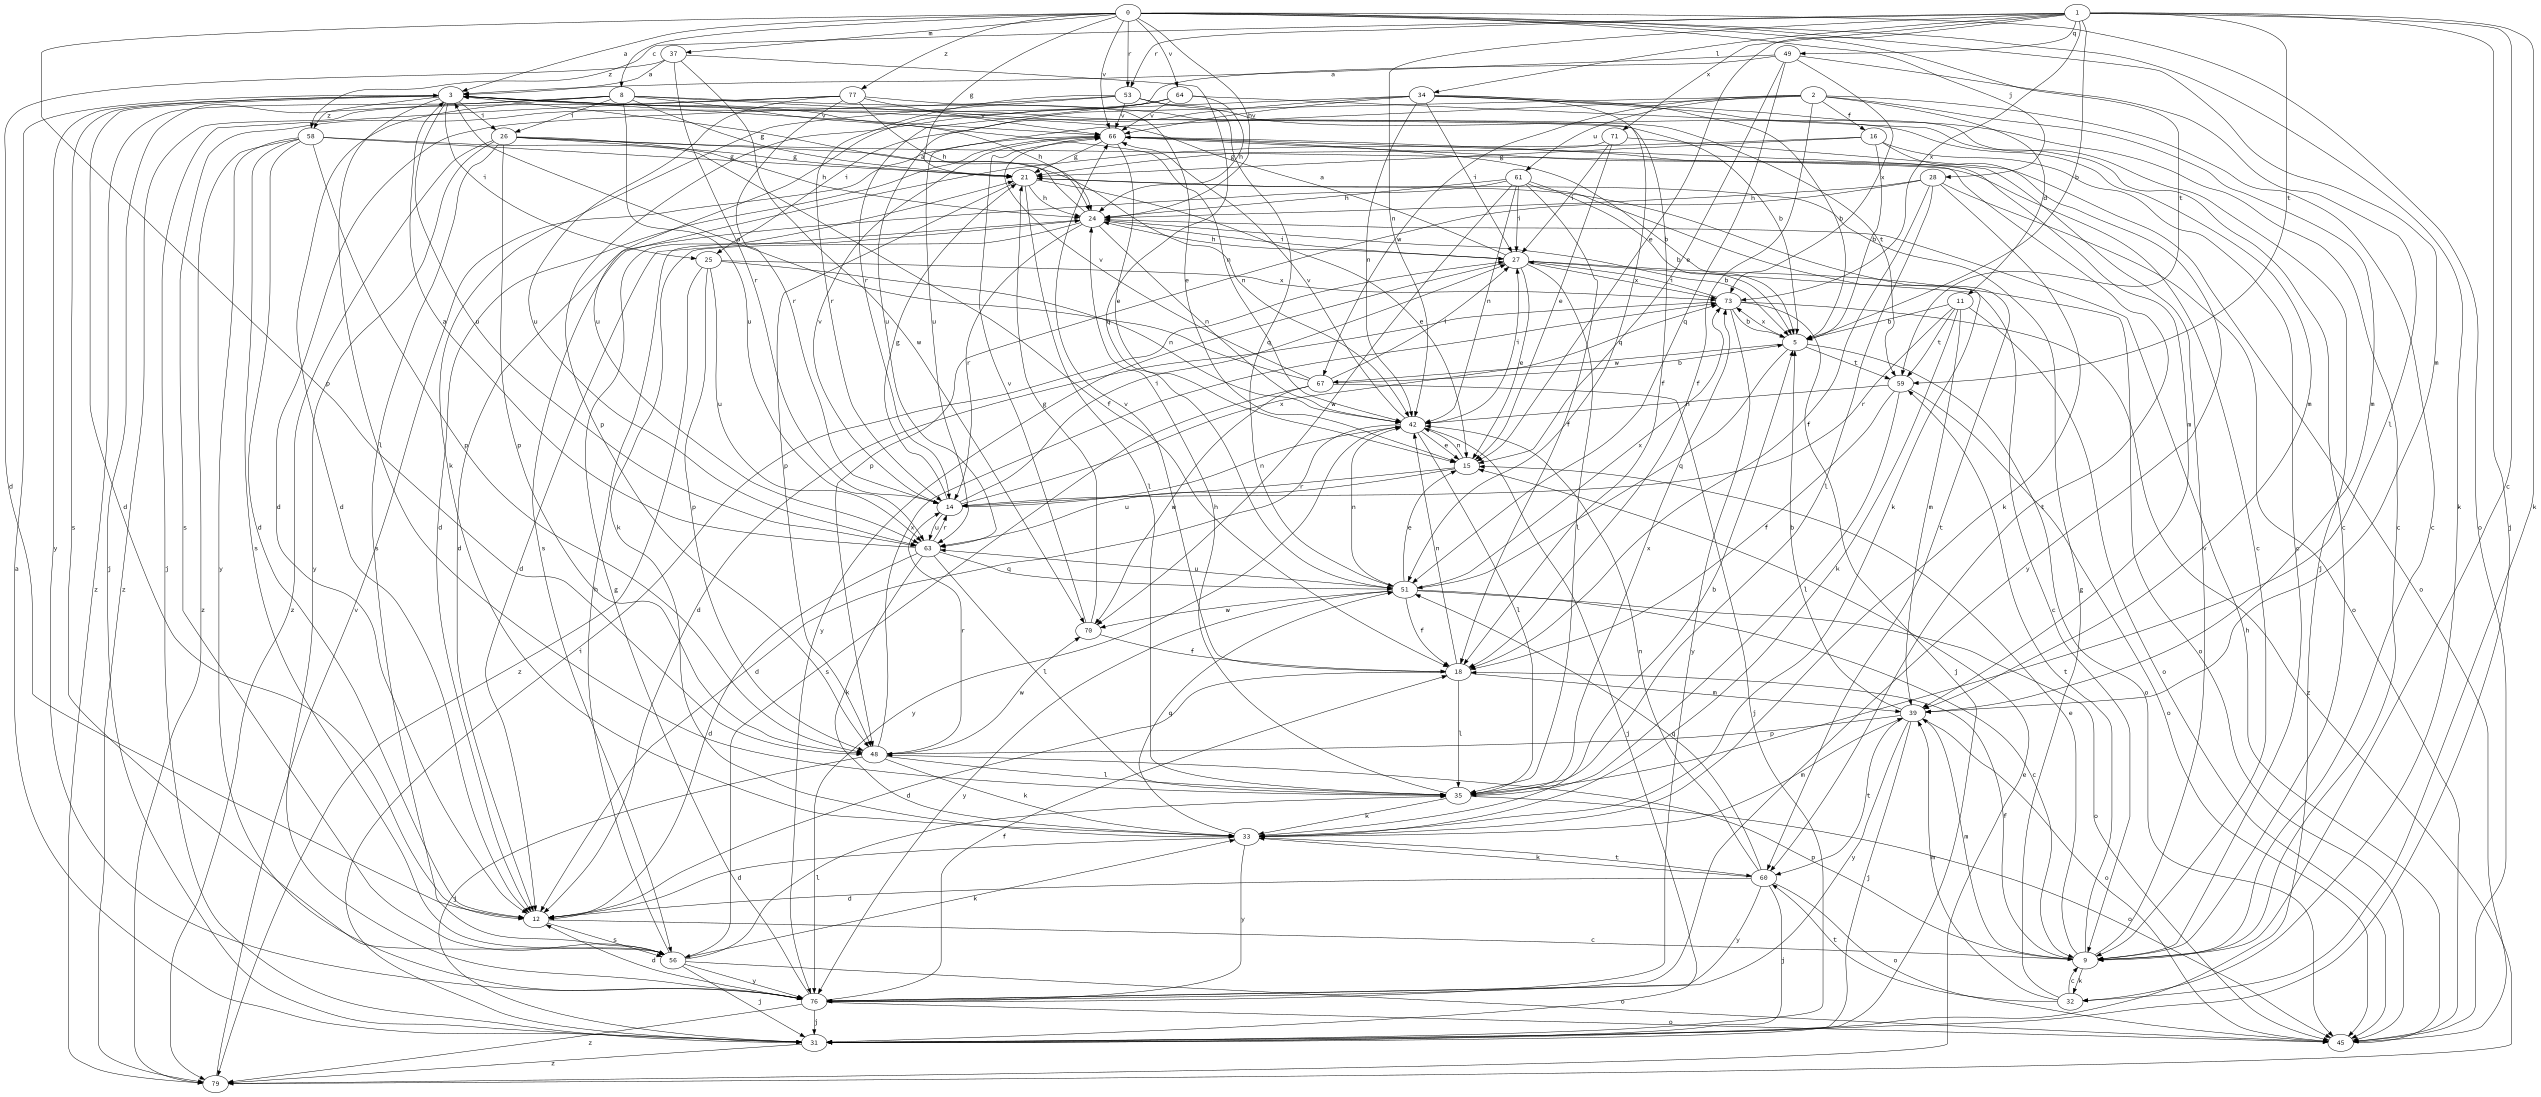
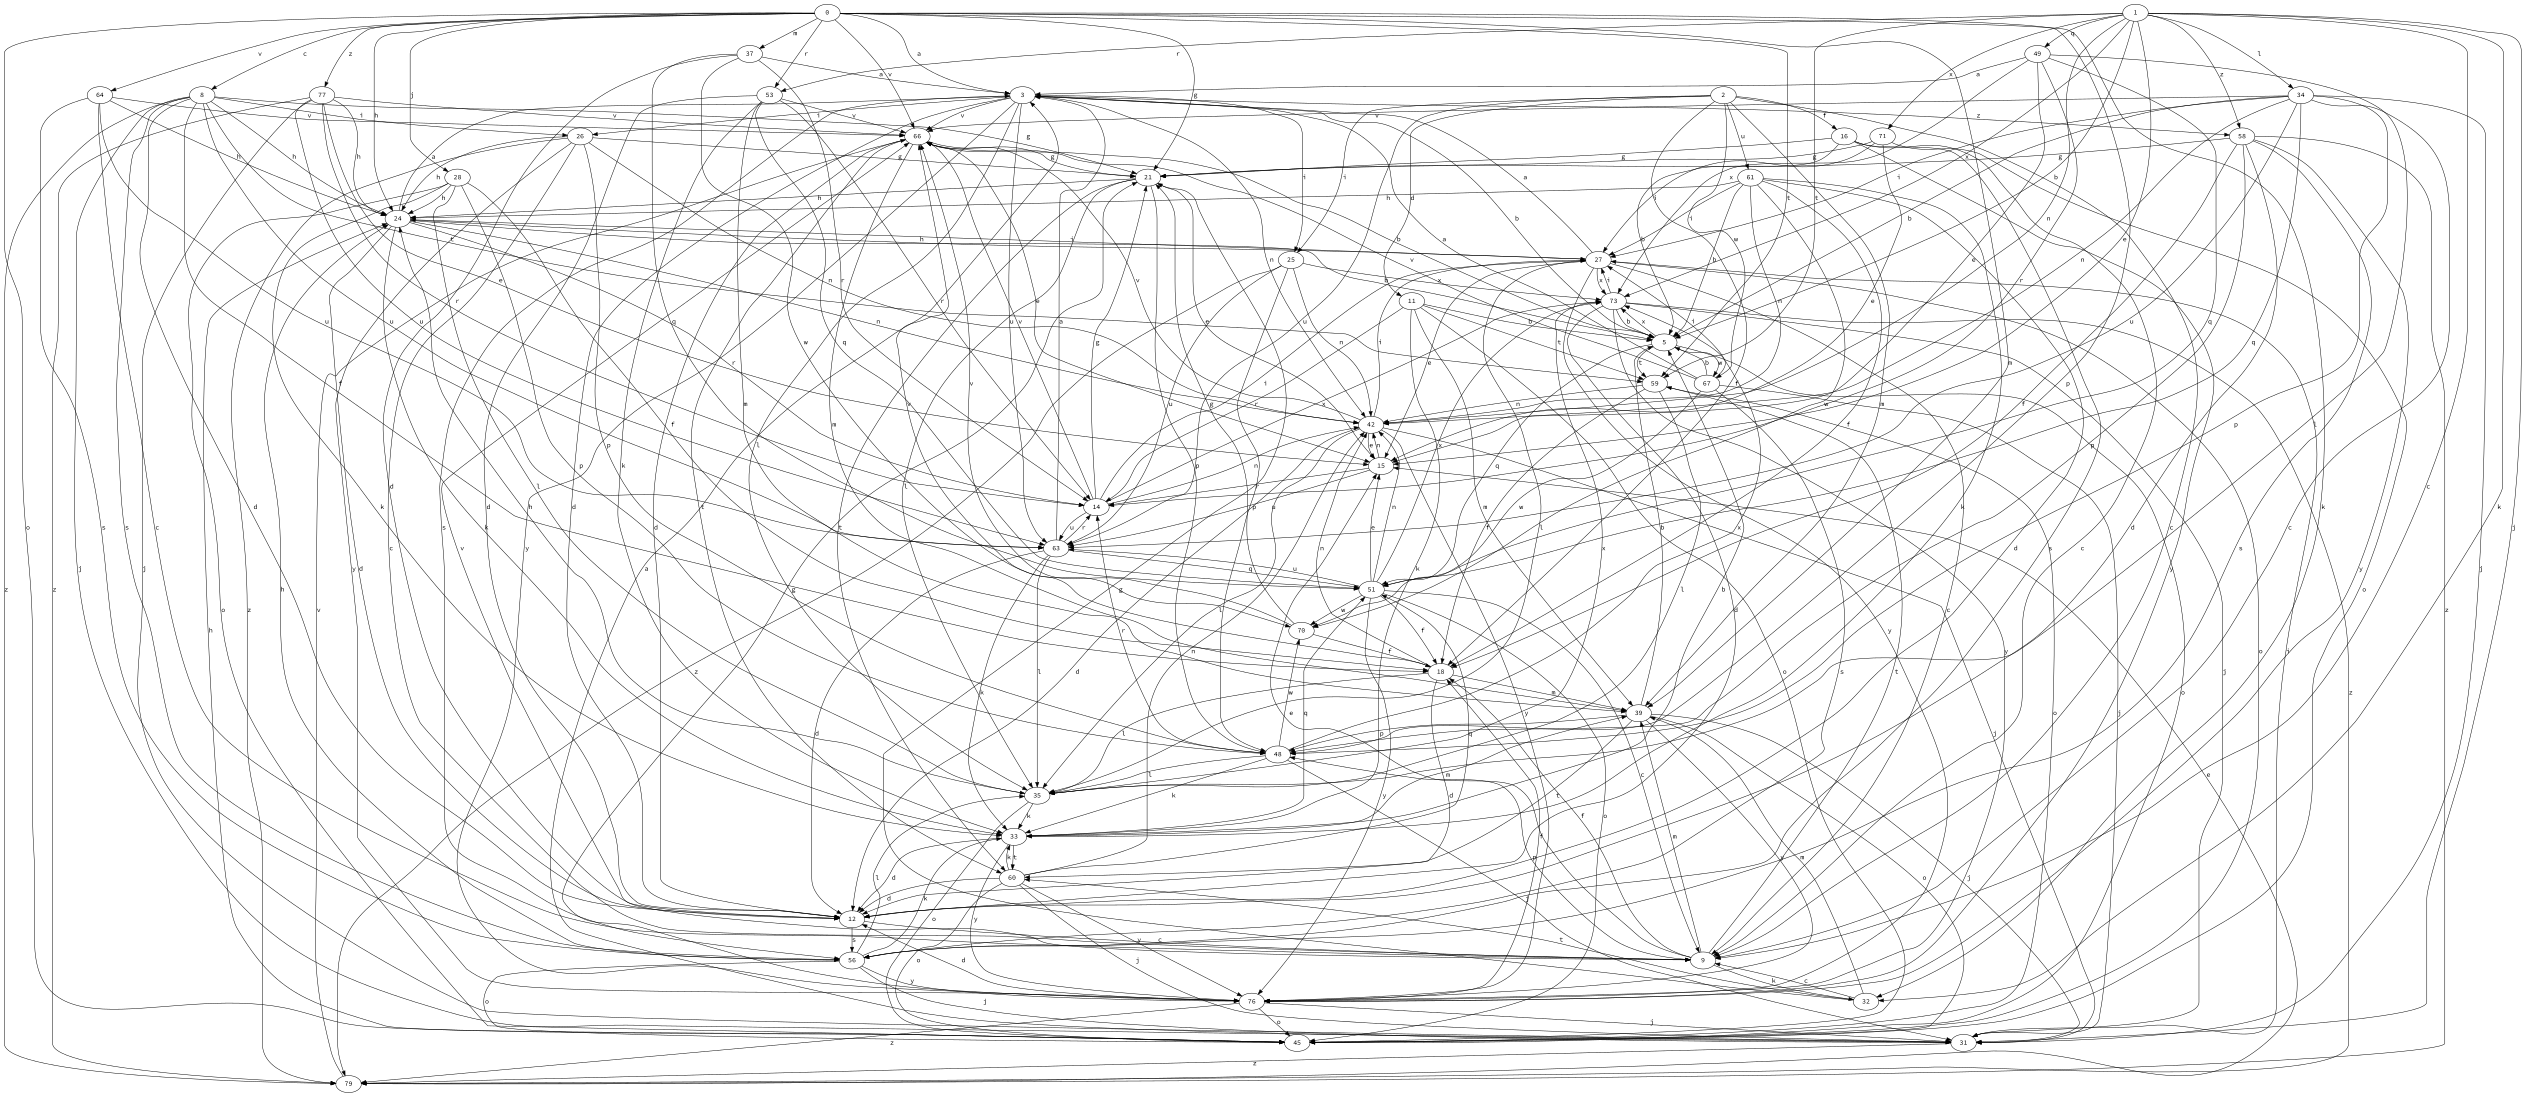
edge "26" -> "56": now "8" -> "56"
